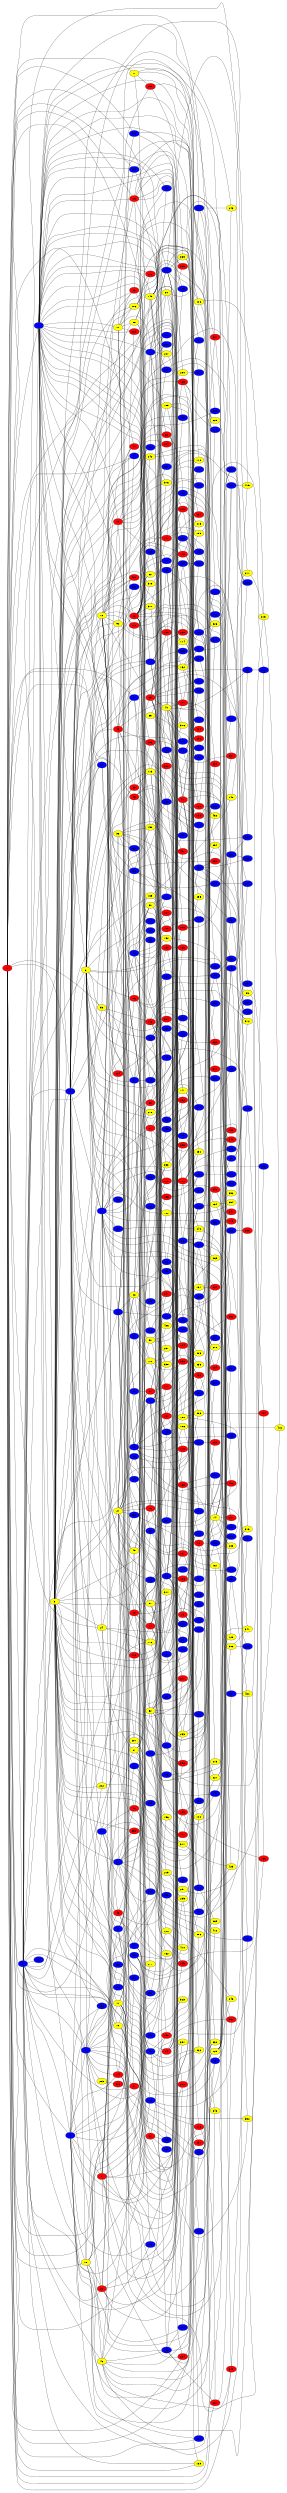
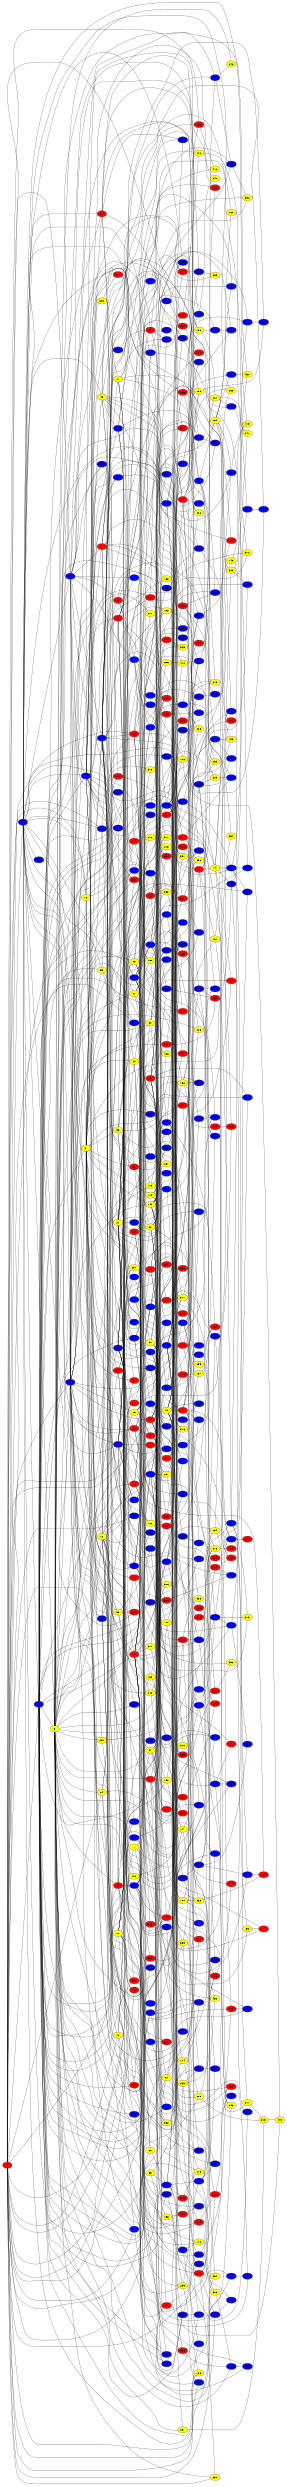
edge "102" -- "112": now "17" -- "112"
edge "156" -- "18": removed
